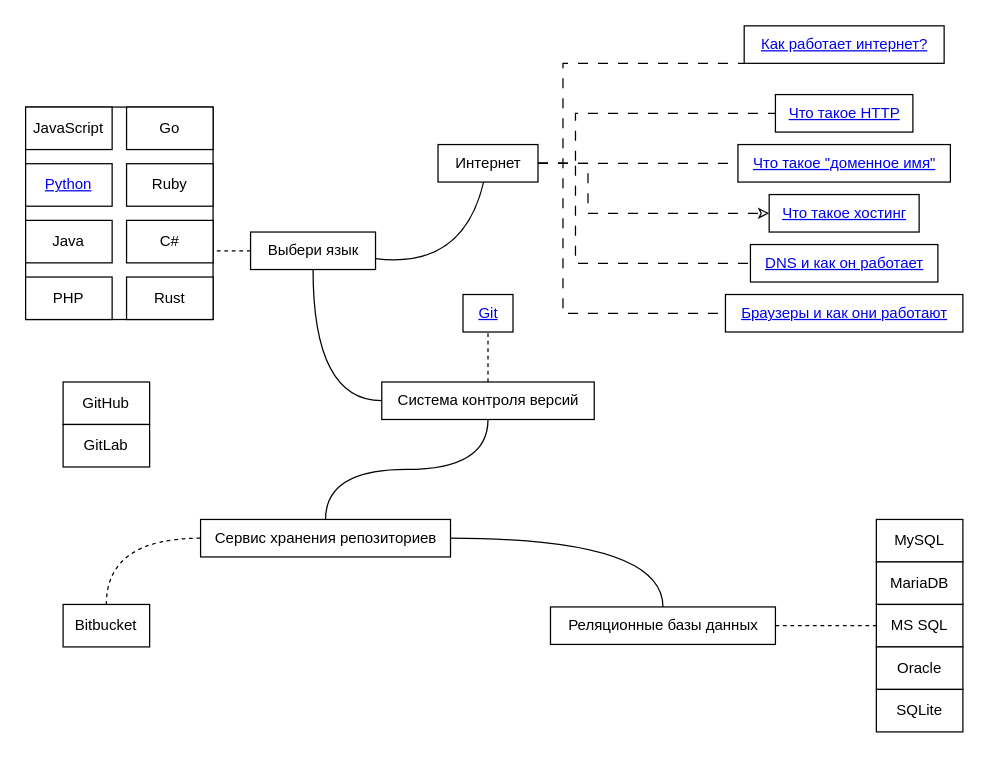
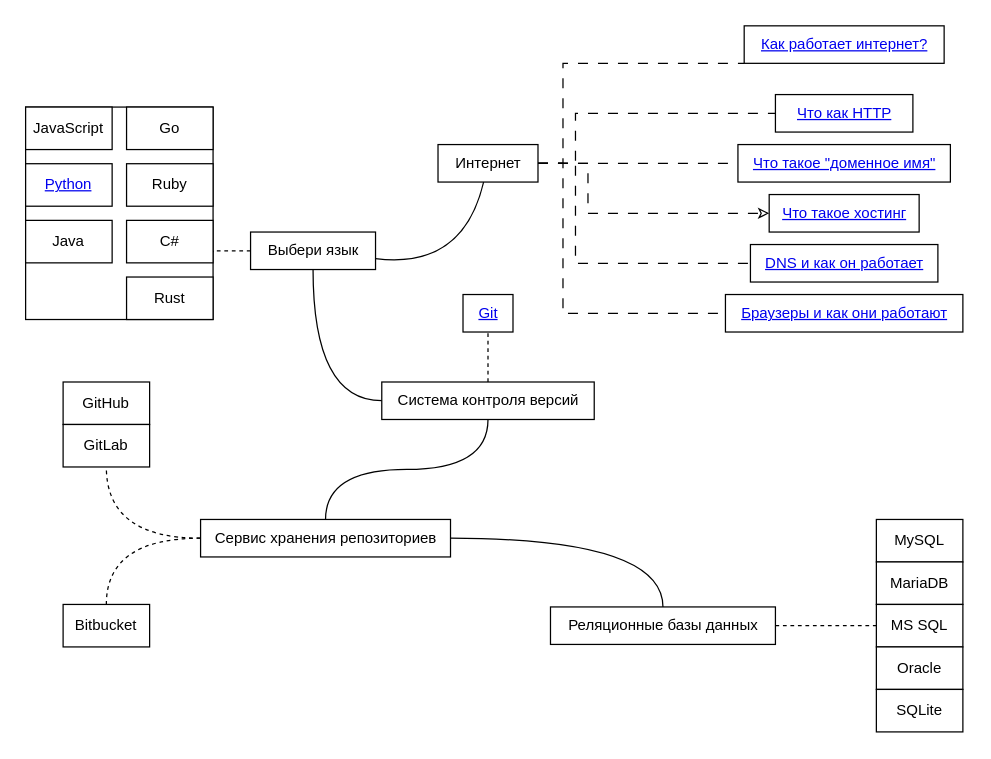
node "Что такое HTTP": label "Что такое HTTP" -> "Что как HTTP"
node "PHP": removed
edge "GitLab" -- "Сервис хранения репозиториев": added
